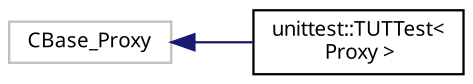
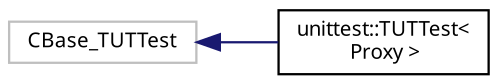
node "CBase_Proxy": label "CBase_Proxy" -> "CBase_TUTTest"
